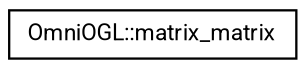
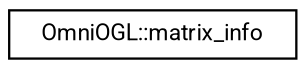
node "OmniOGL::matrix_matrix": label "OmniOGL::matrix_matrix" -> "OmniOGL::matrix_info"
